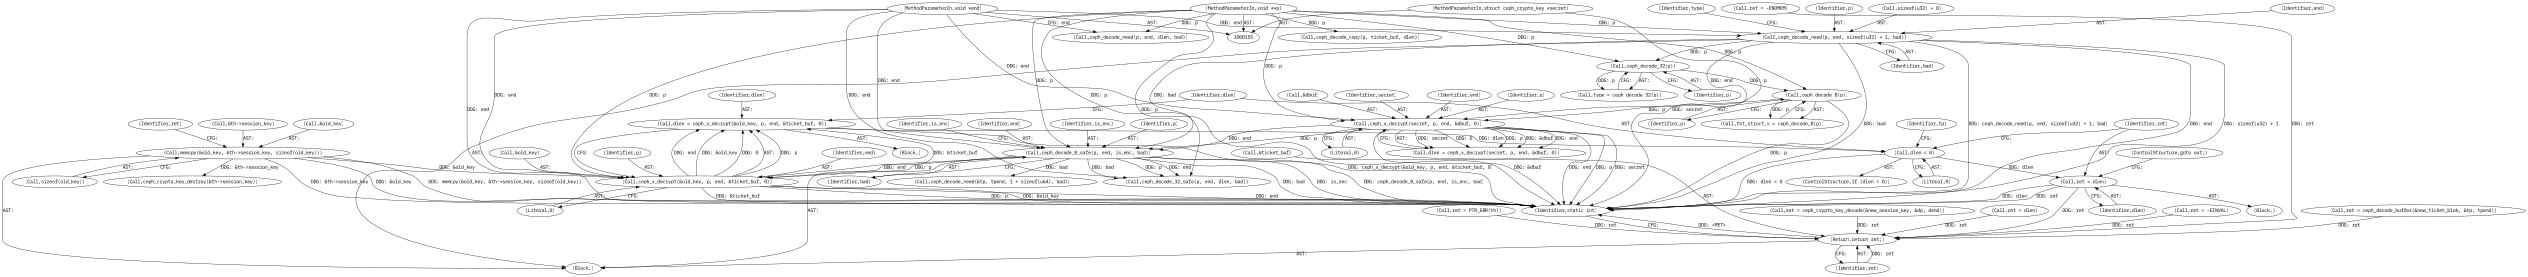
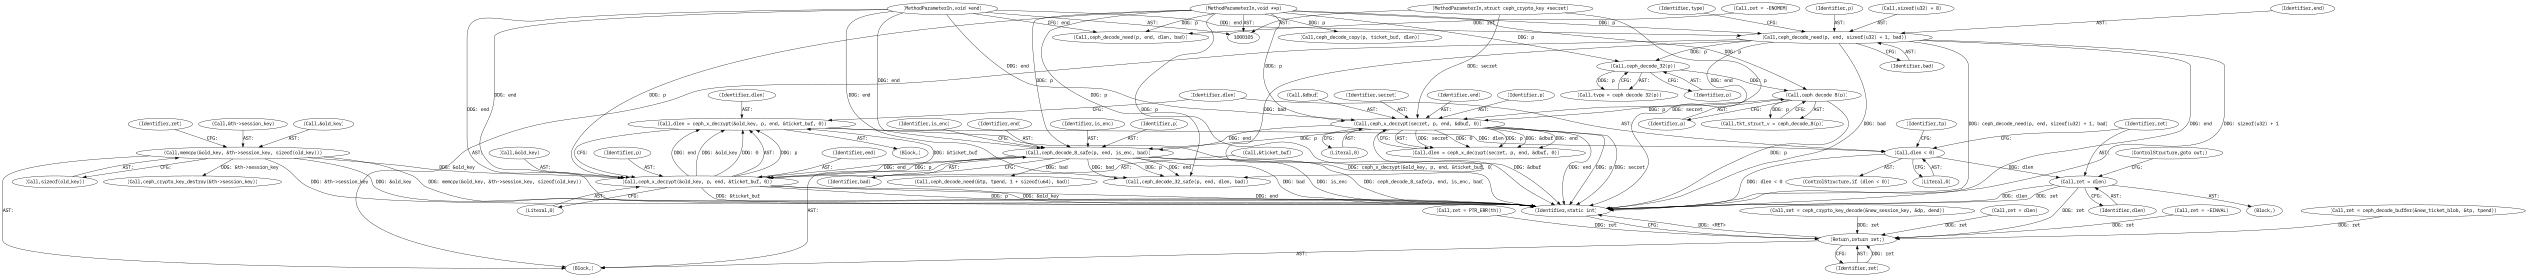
node "1000155": label "1000155" -> "1000105"
edge "(Call,ceph_decode_need(p, end, sizeof(u32) + 1, bad))" -> "(Call,ceph_decode_8_safe(p, end, is_enc, bad))": now "(Call,ceph_decode_need(p, end, sizeof(u32) + 1, bad))" -> "(Call,ceph_decode_32_safe(p, end, dlen, bad))"
edge "(MethodParameterIn,struct ceph_crypto_key *secret)" -> "(Call,ceph_x_decrypt(secret, p, end, &dbuf, 0))": added, label "DDG: secret"
edge "(Call,ret = -ENOMEM)" -> "(Return,return ret;)": now "(Call,ret = -ENOMEM)" -> "(Call,ceph_decode_need(p, end, dlen, bad))"
edge "(Call,&ticket_buf)" -> "(Return,return ret;)": now "(Call,&ticket_buf)" -> "(Call,ceph_x_decrypt(&old_key, p, end, &ticket_buf, 0))"
